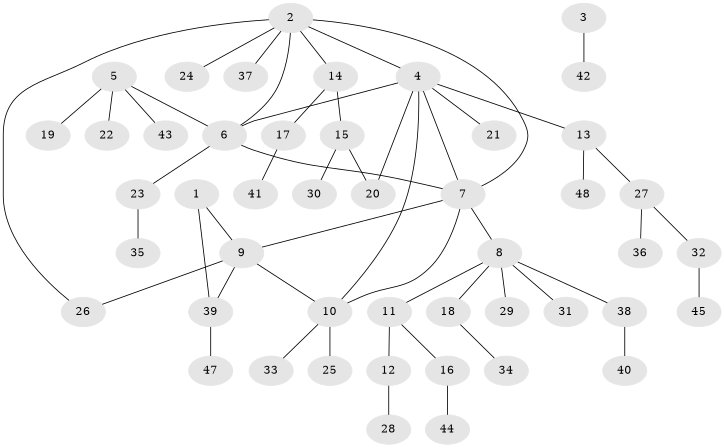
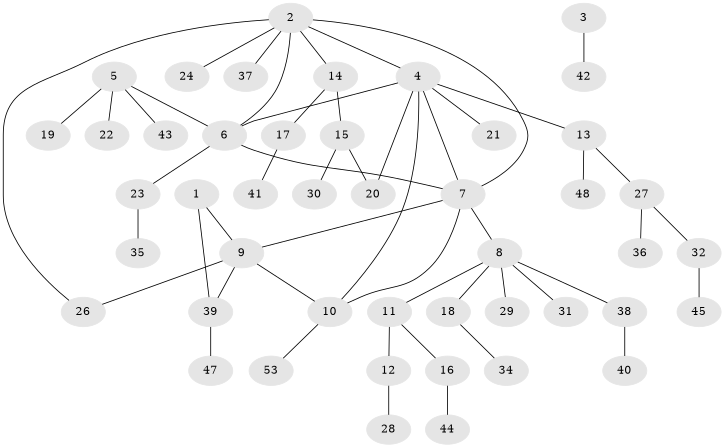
node "33": label "33" -> "53"
node "25": removed
